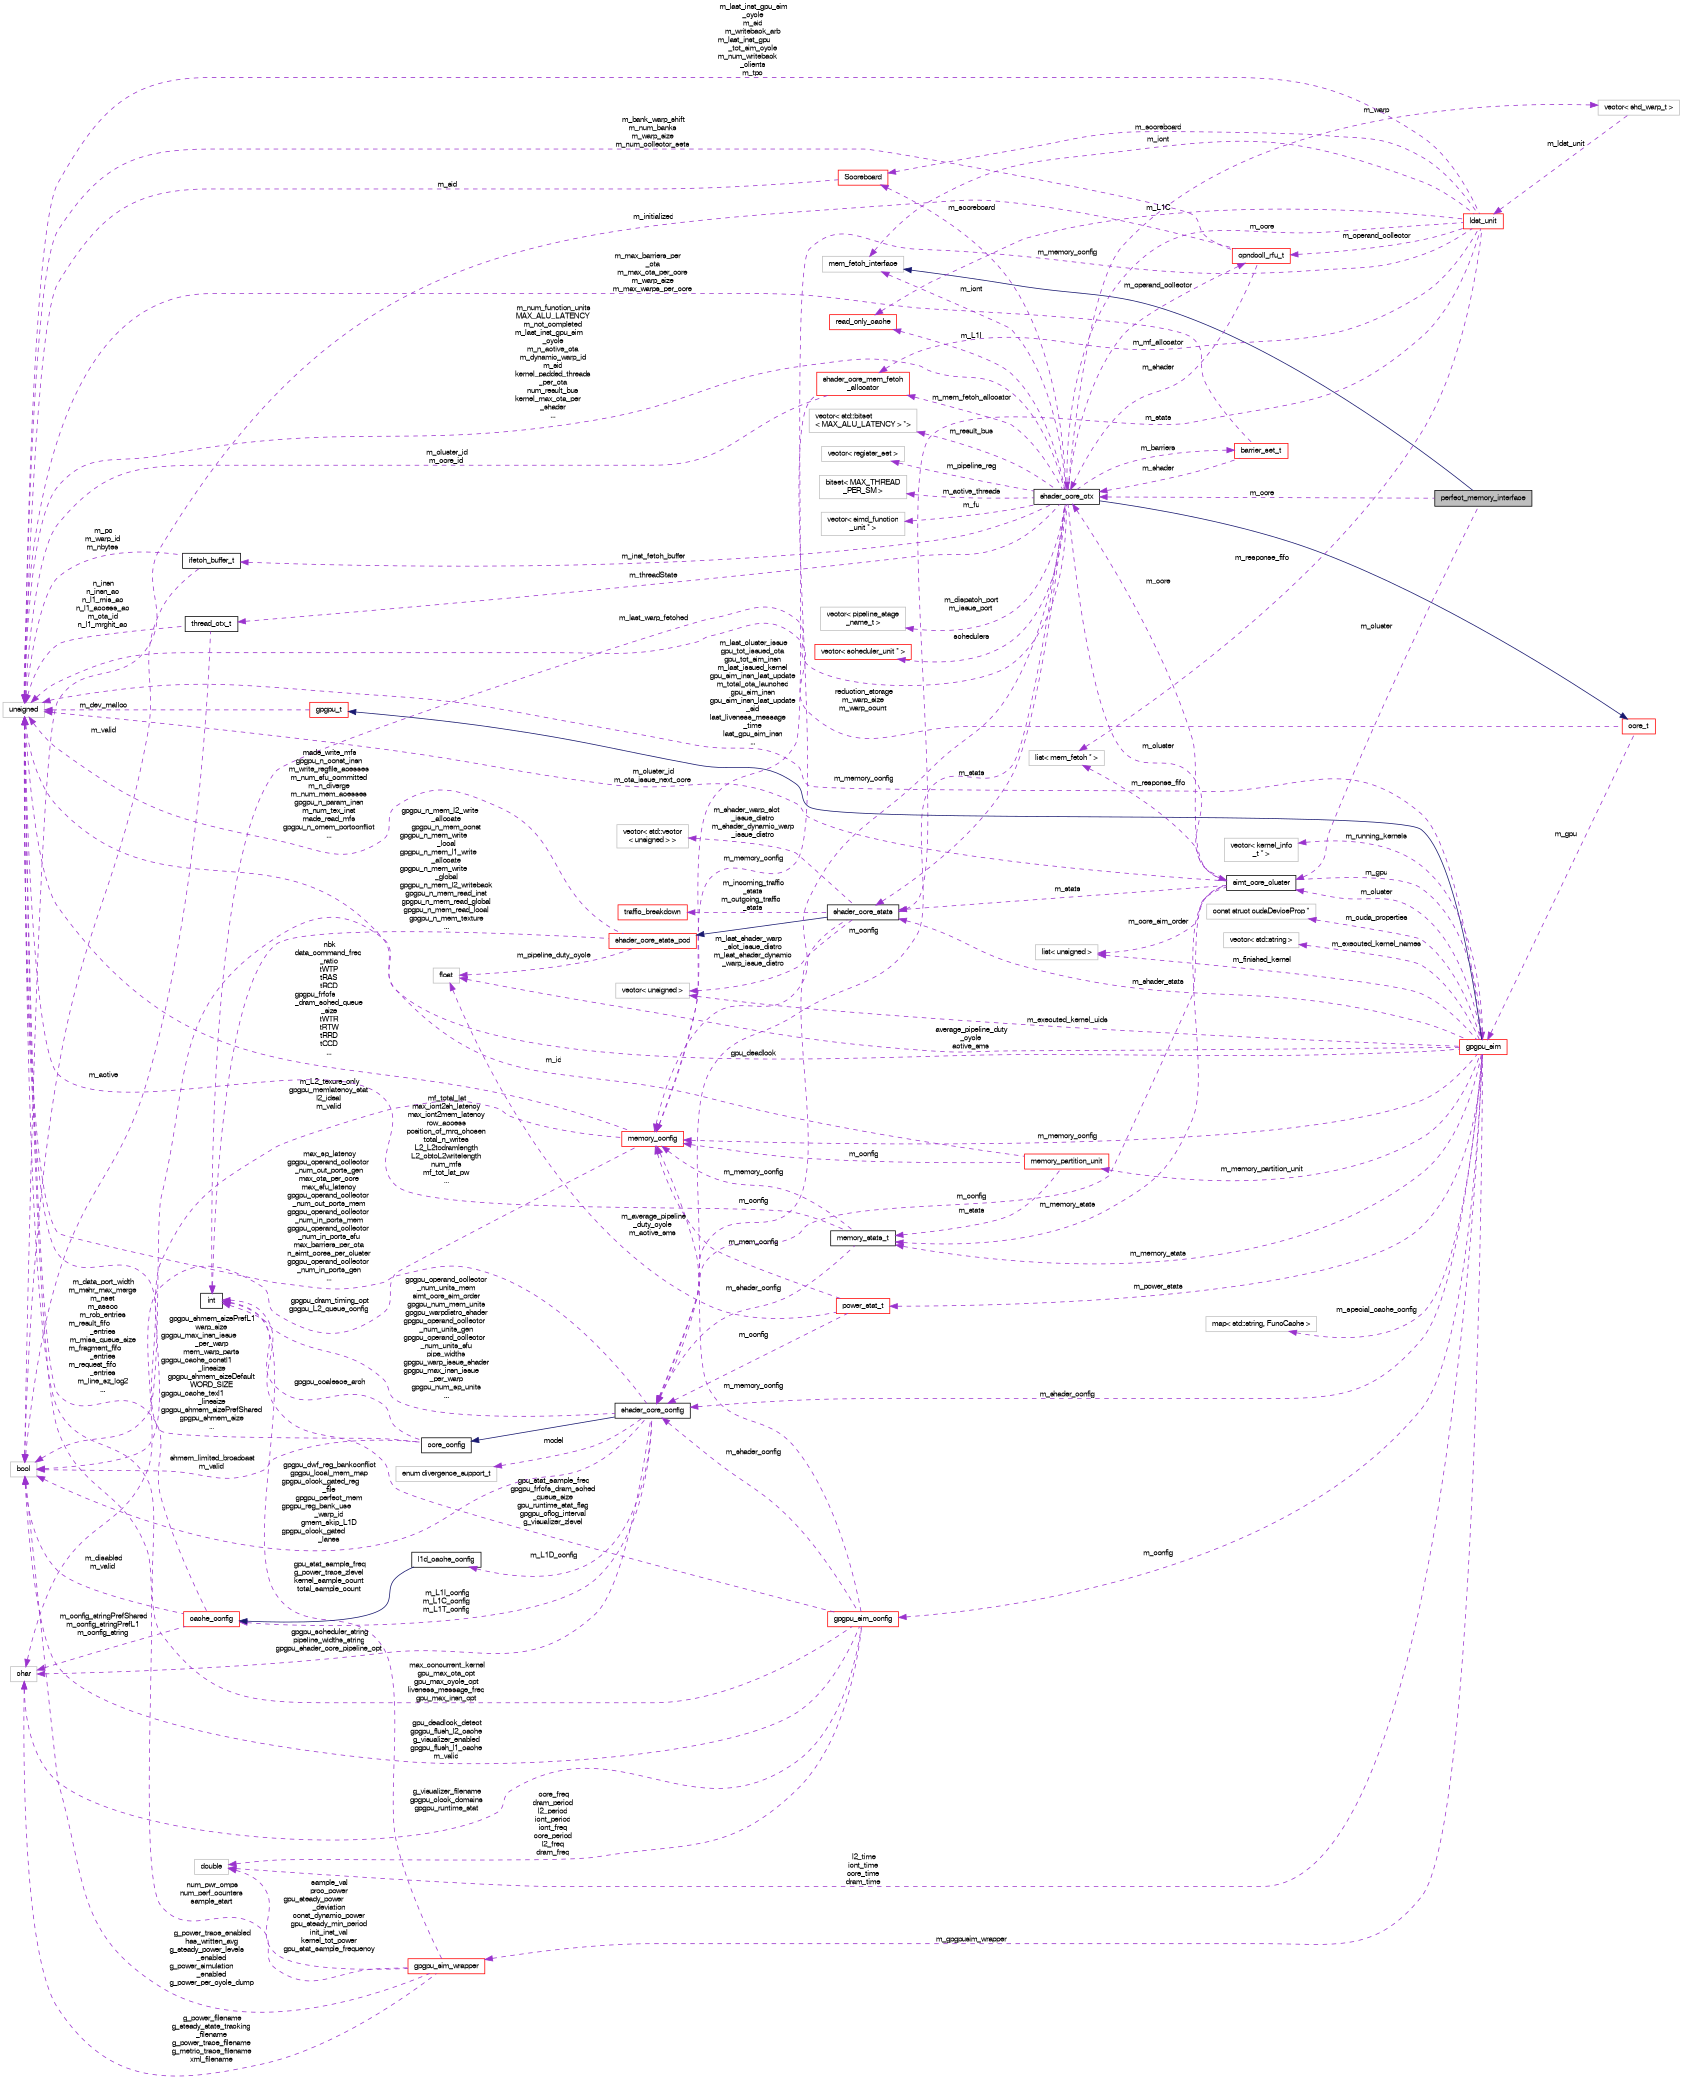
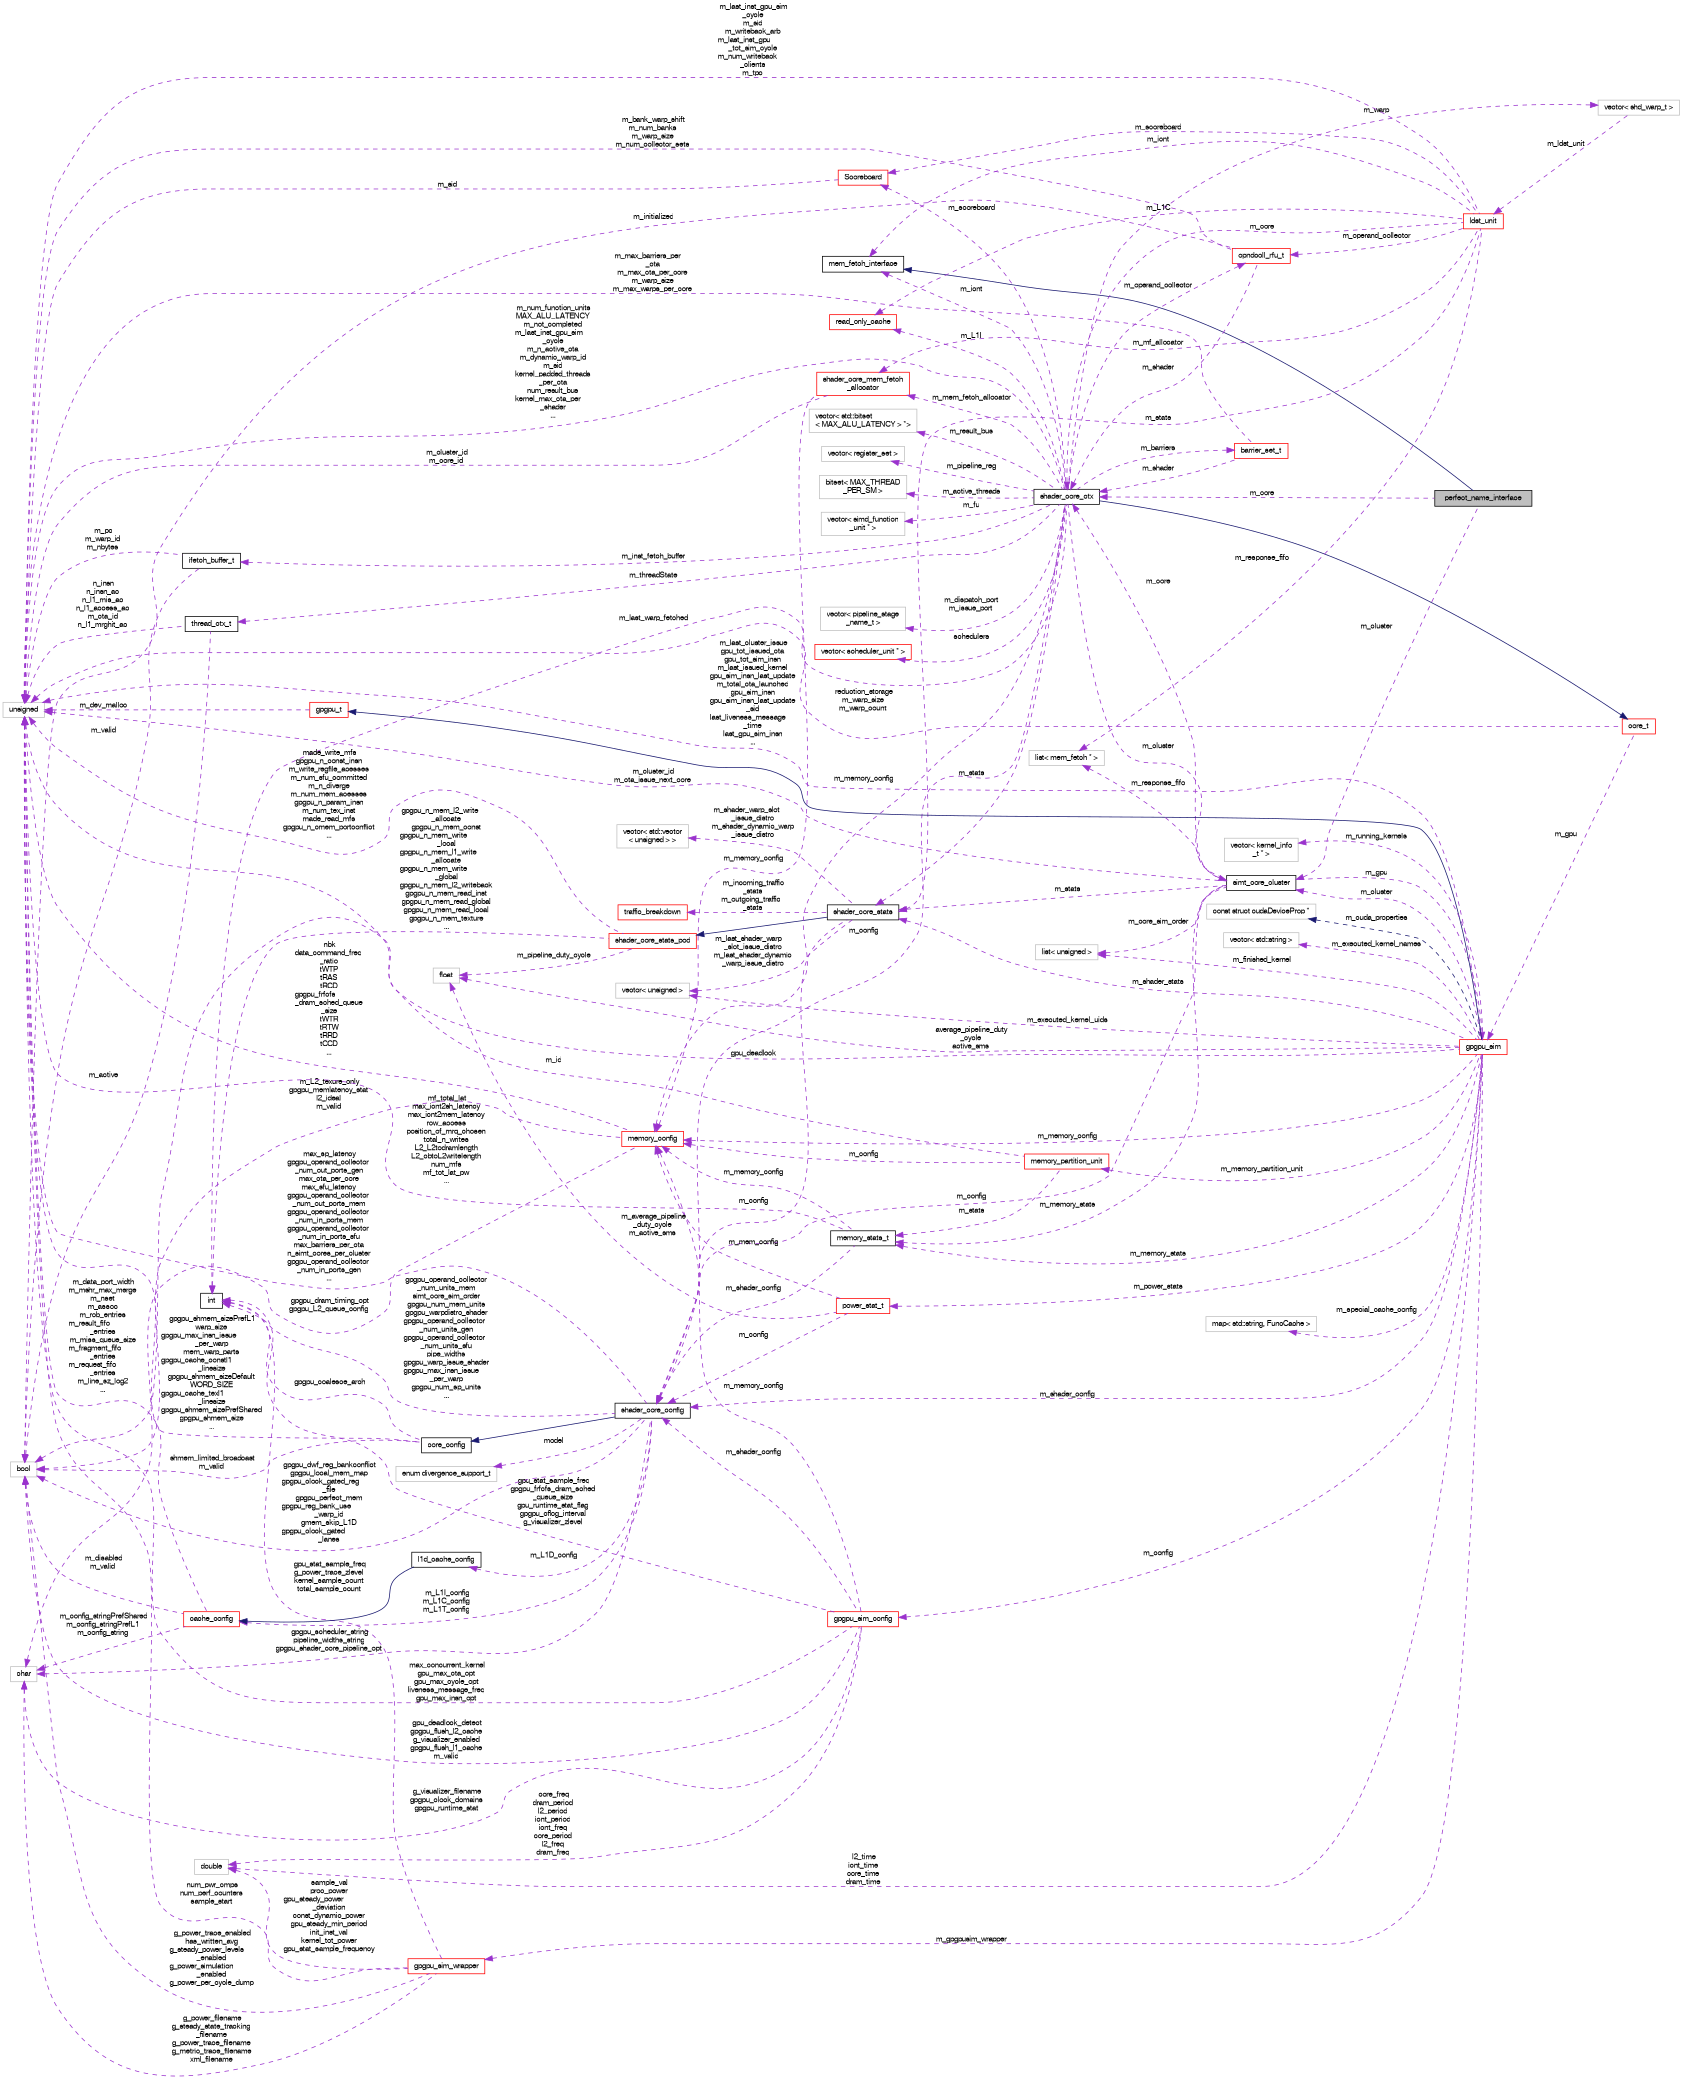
node "mem_fetch_interface": color grey75 -> black
edge "ldst_unit" -> "memory_config": removed, label "m_memory_config"
node "perfect_memory_interface": label "perfect_memory_interface" -> "perfect_name_interface"
edge "gpgpu_sim" -> "const struct cudaDeviceProp *": color darkorchid3 -> midnightblue
